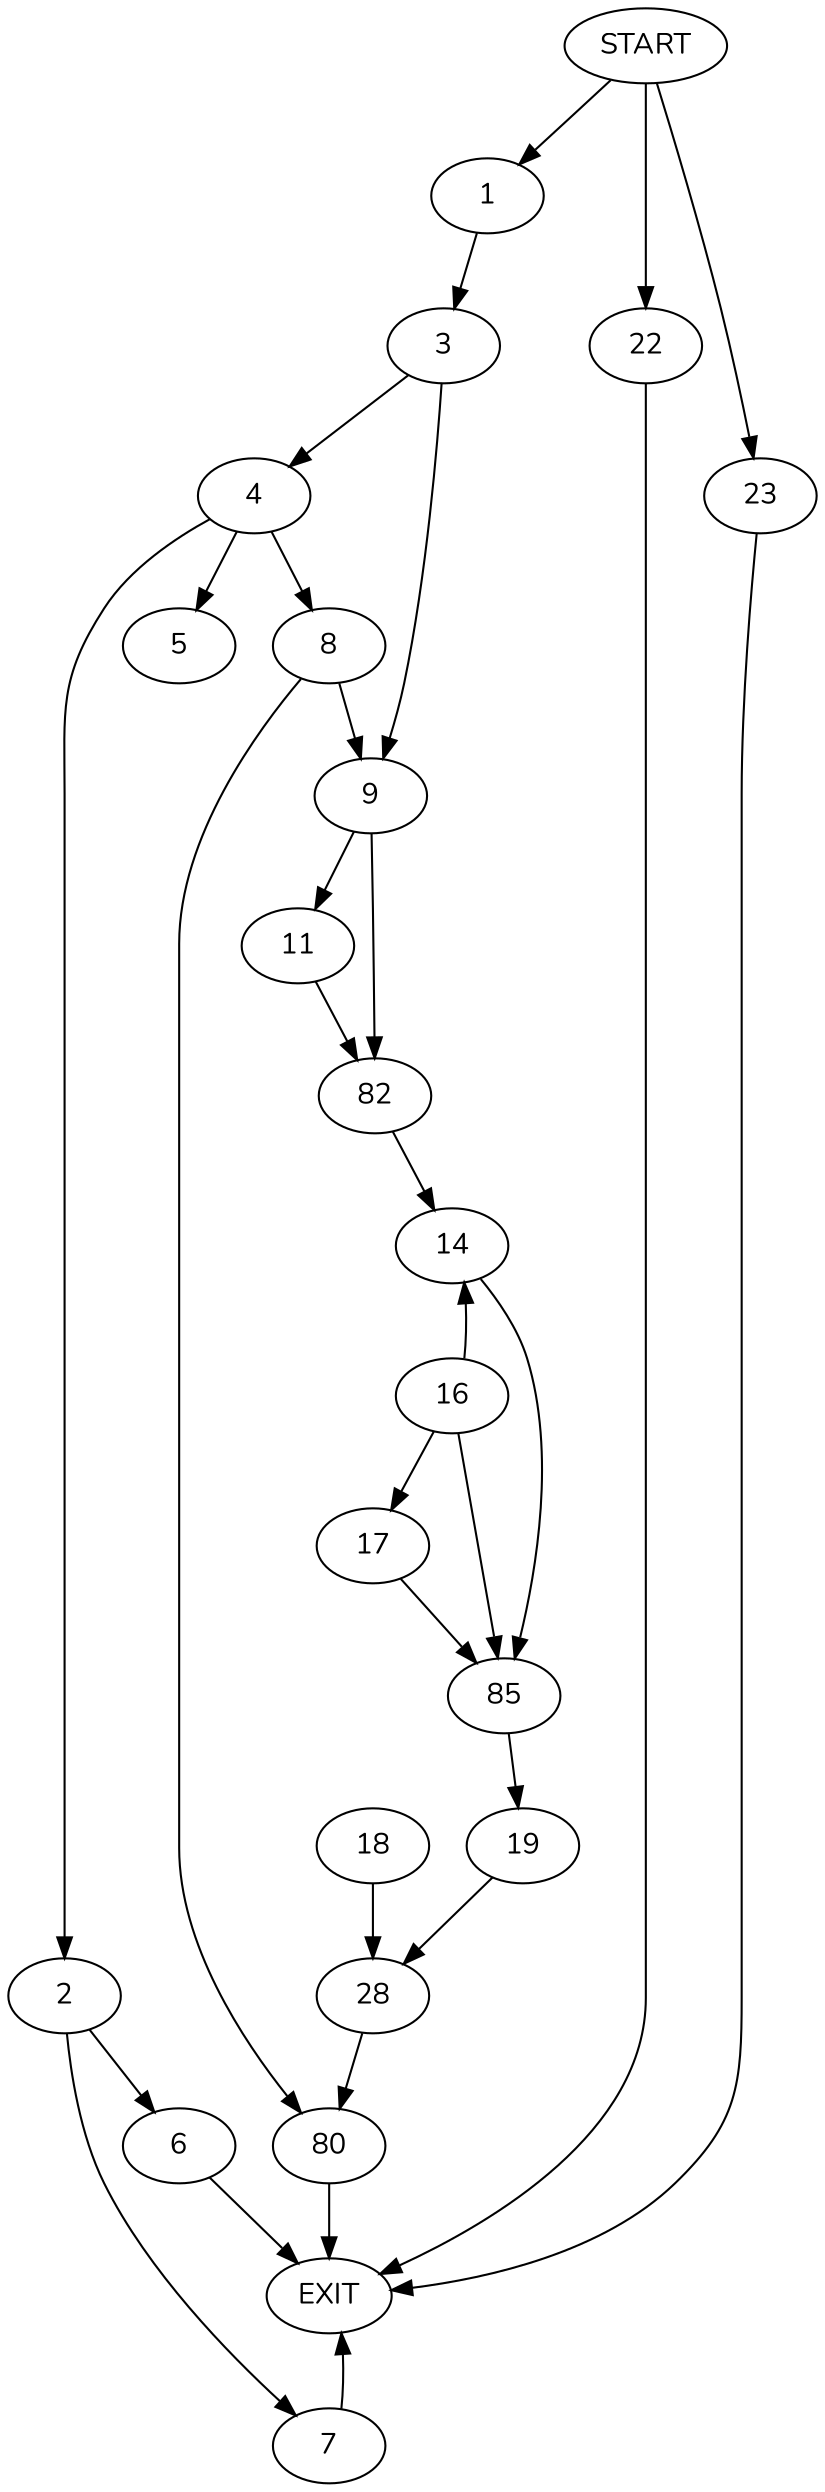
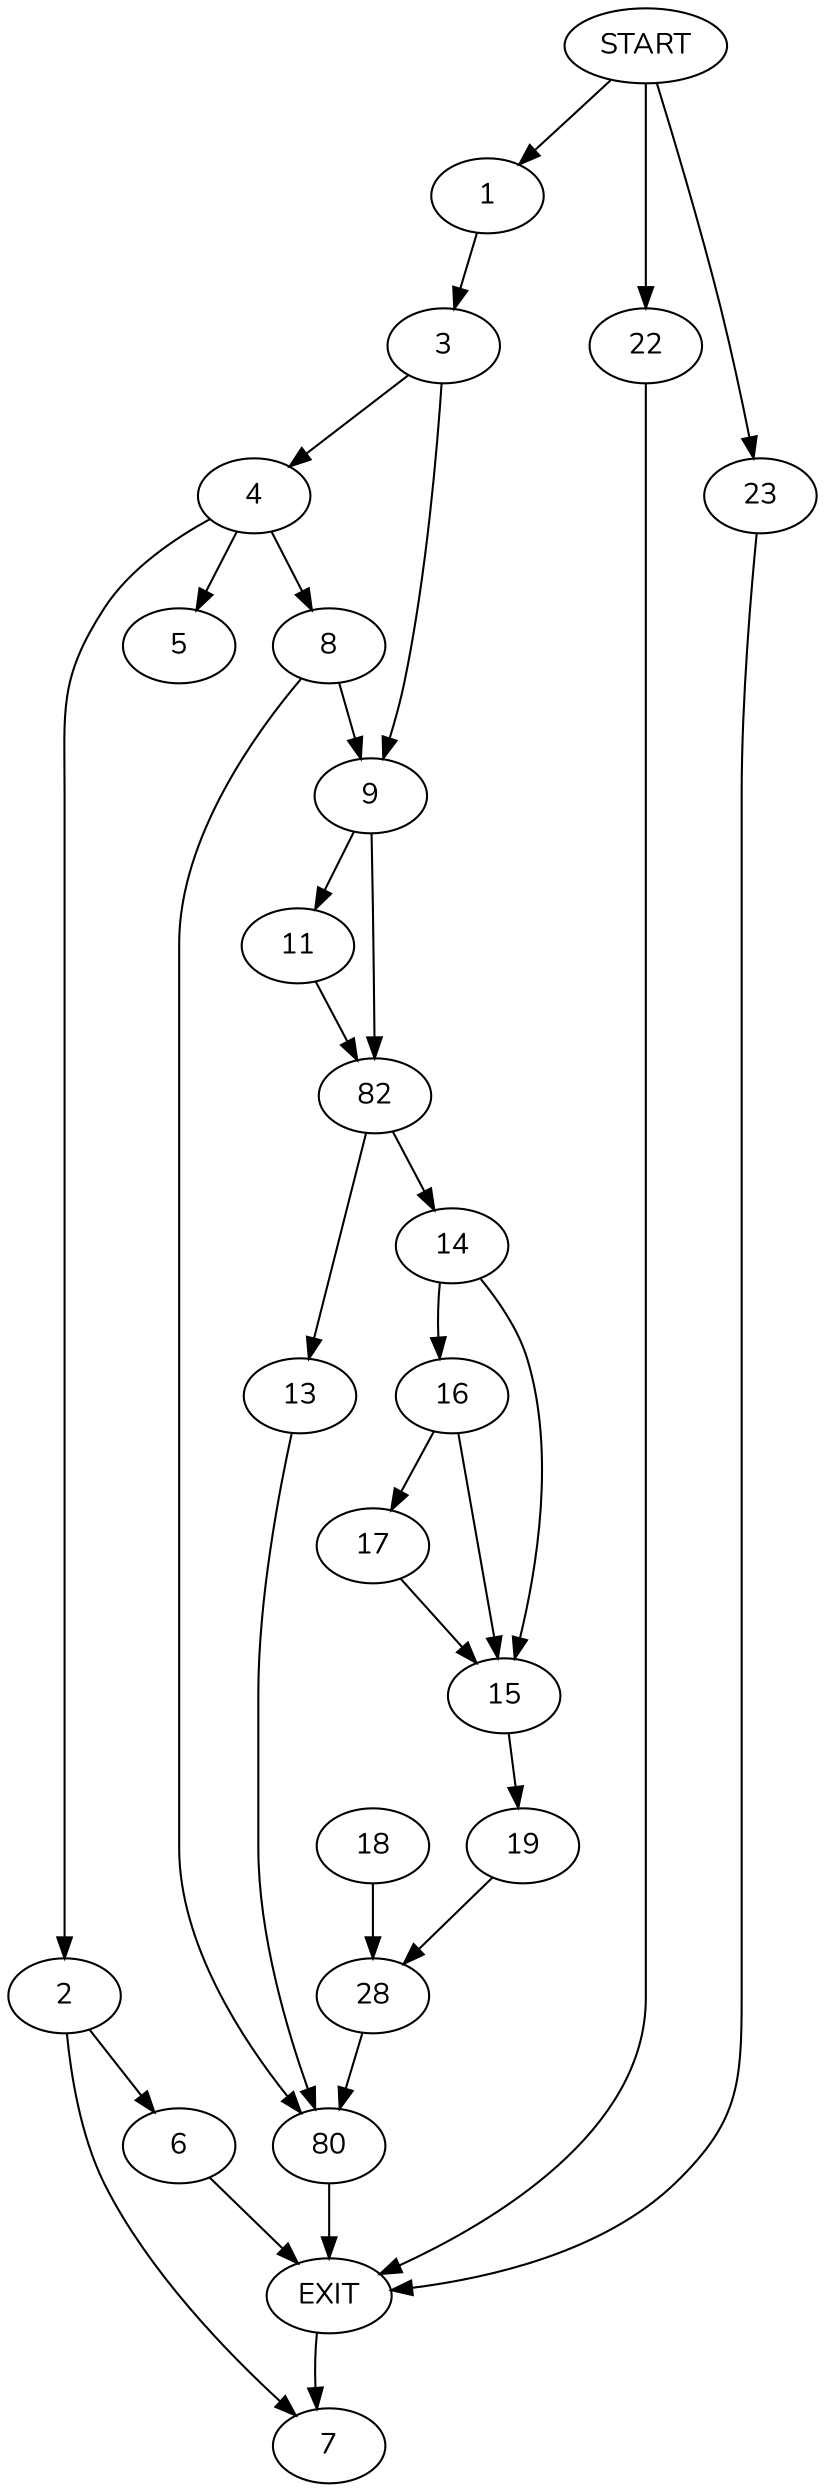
edge "16" -> "14": reversed
node "13": added
node "85": label "85" -> "15"
edge "7" -> "EXIT": reversed
